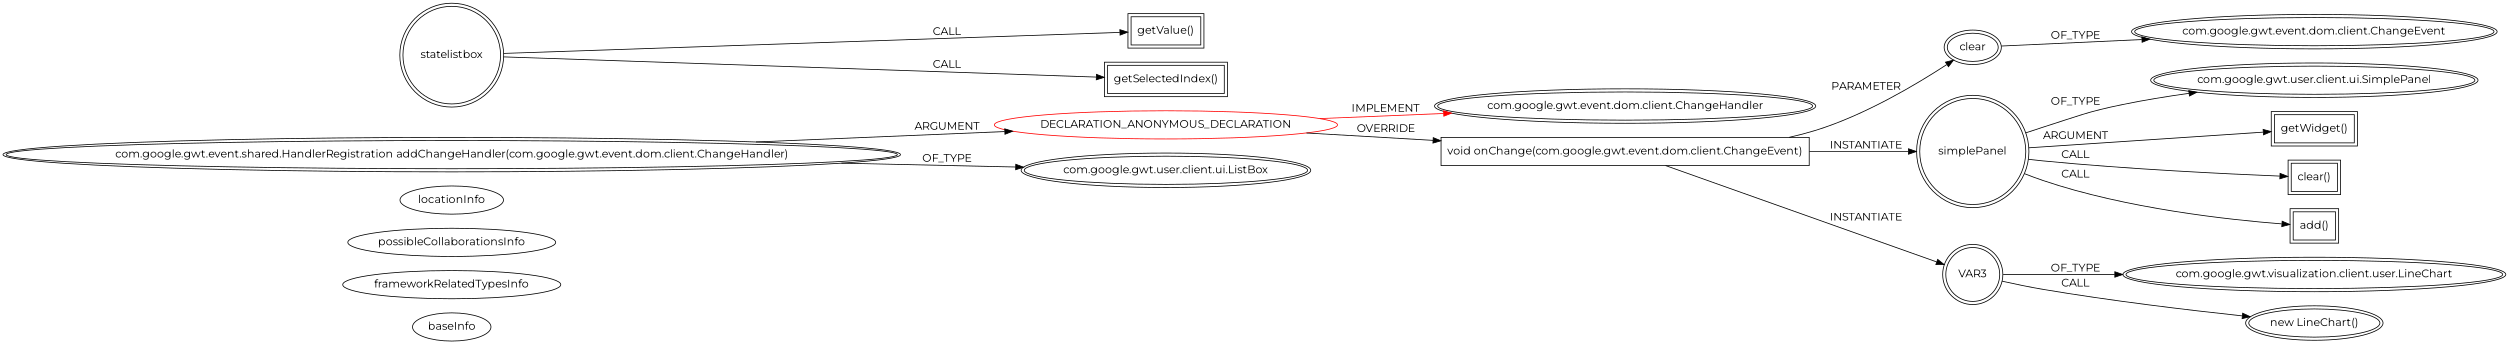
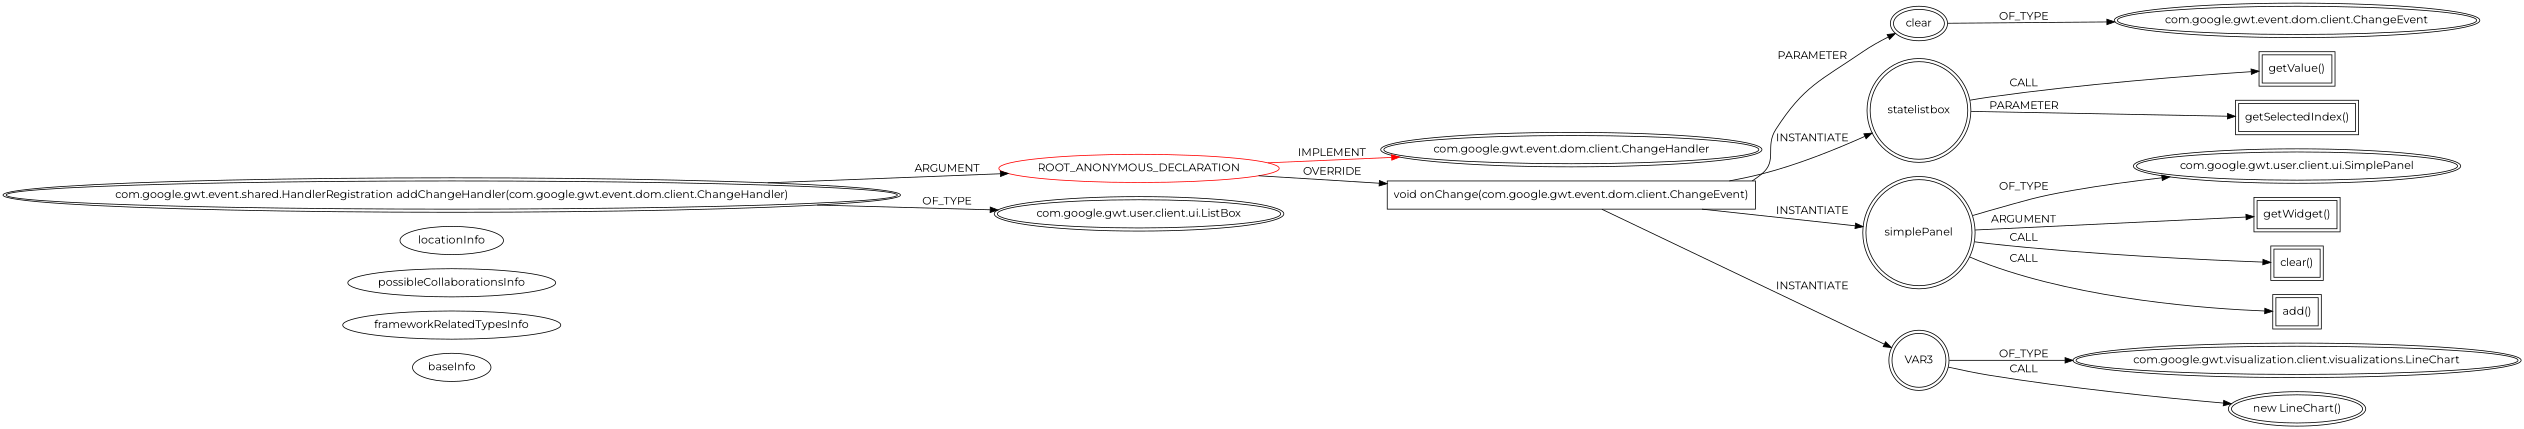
edge "statelistbox" -> "getSelectedIndex()": label "CALL" -> "PARAMETER"
node "DECLARATION_ANONYMOUS_DECLARATION": label "DECLARATION_ANONYMOUS_DECLARATION" -> "ROOT_ANONYMOUS_DECLARATION"
edge "void onChange(com.google.gwt.event.dom.client.ChangeEvent)" -> "statelistbox": added, label "INSTANTIATE"
node "com.google.gwt.visualization.client.user.LineChart": label "com.google.gwt.visualization.client.user.LineChart" -> "com.google.gwt.visualization.client.visualizations.LineChart"
